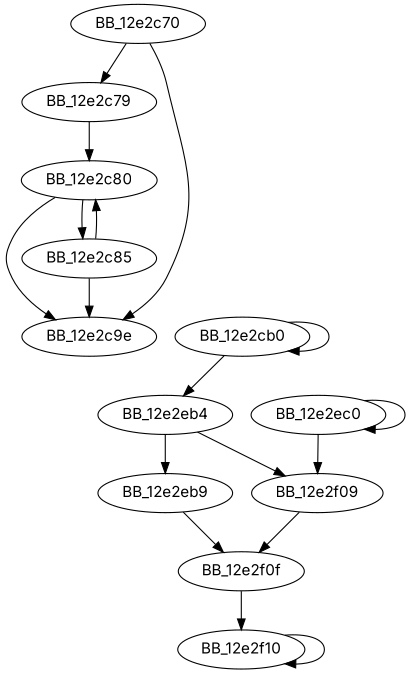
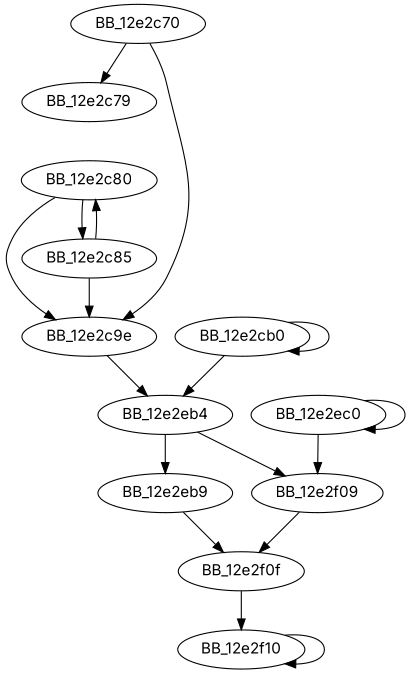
edge "BB_12e2c79" -> "BB_12e2c80": removed
edge "BB_12e2c9e" -> "BB_12e2eb4": added
